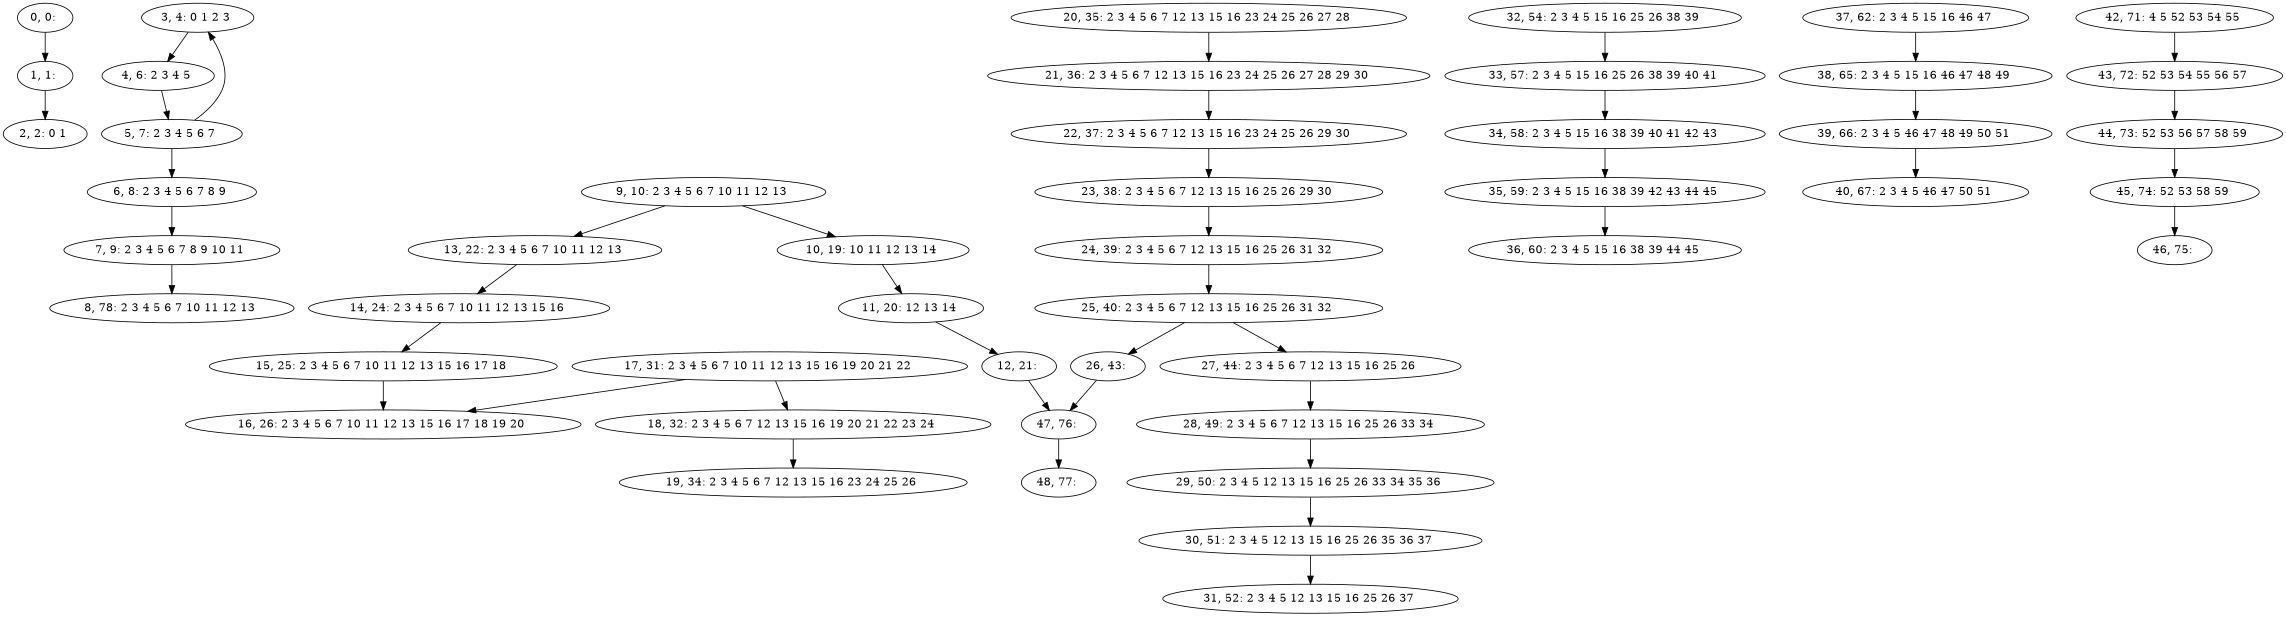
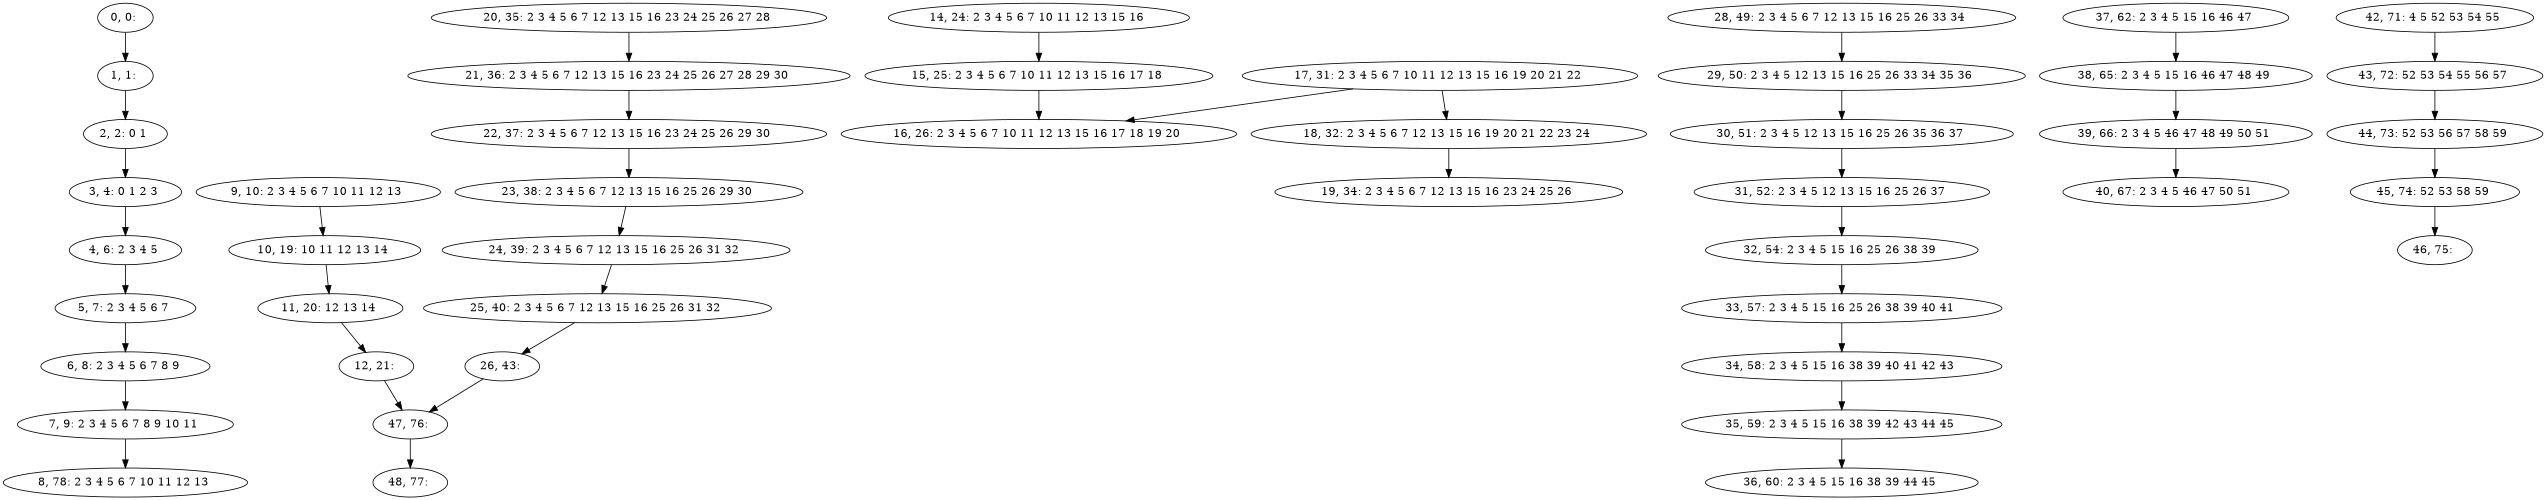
edge "5, 7: 2 3 4 5 6 7" -> "3, 4: 0 1 2 3": now "2, 2: 0 1" -> "3, 4: 0 1 2 3"
edge "31, 52: 2 3 4 5 12 13 15 16 25 26 37" -> "32, 54: 2 3 4 5 15 16 25 26 38 39": added
node "13, 22: 2 3 4 5 6 7 10 11 12 13": removed
node "27, 44: 2 3 4 5 6 7 12 13 15 16 25 26": removed
